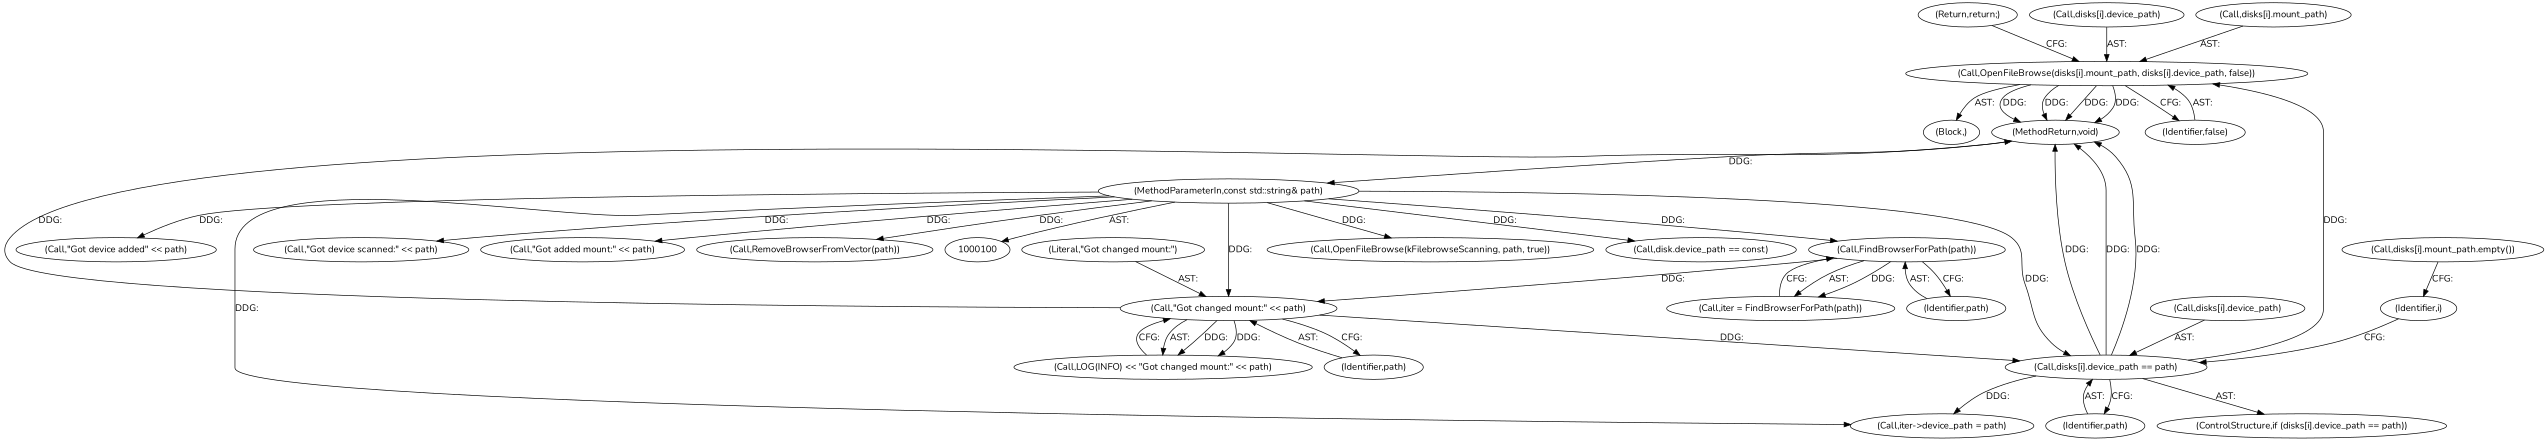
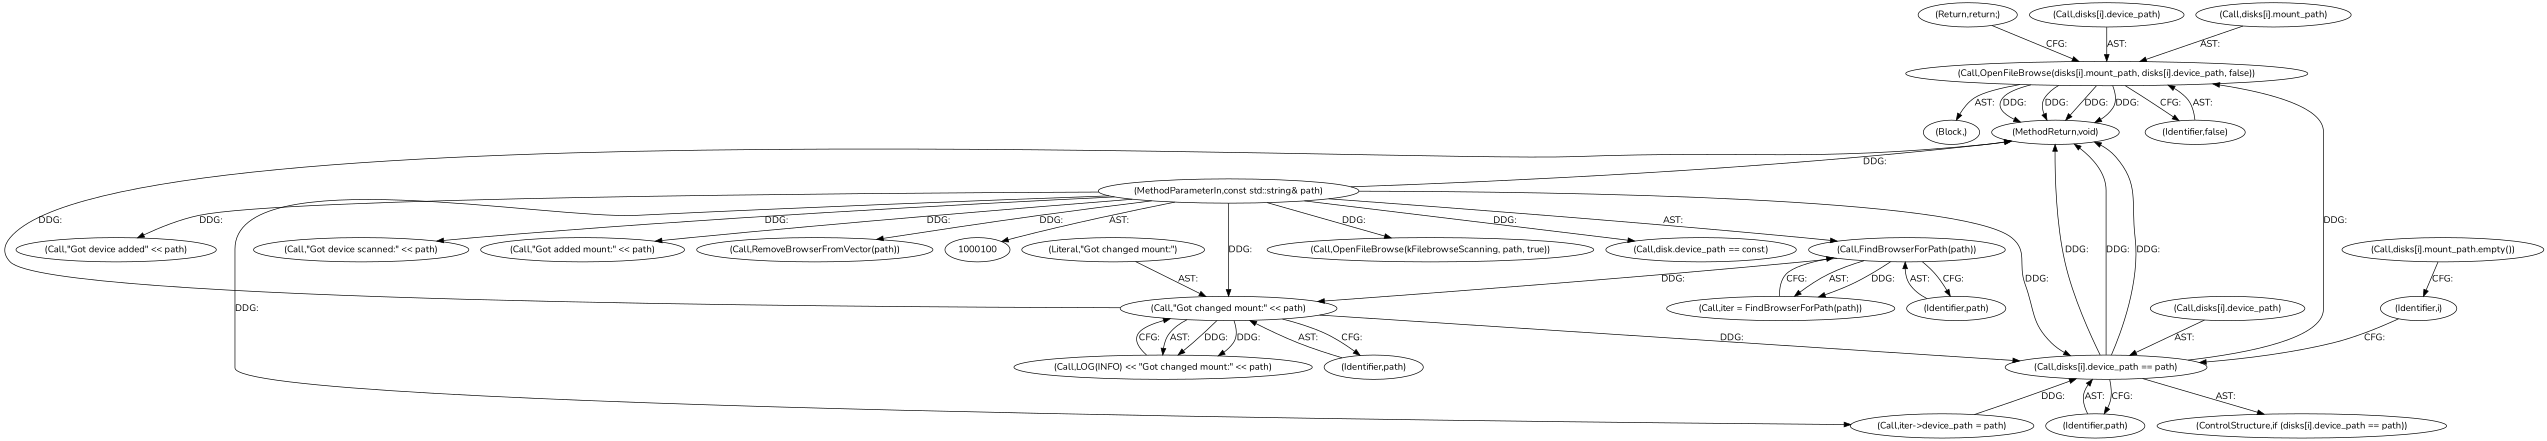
edge "(MethodReturn,void)" -> "(MethodParameterIn,const std::string& path)": reversed
edge "(MethodParameterIn,const std::string& path)" -> "(Call,FindBrowserForPath(path))": label "DDG: " -> "AST: "
edge "(Call,disks[i].device_path == path)" -> "(Call,iter->device_path = path)": reversed
